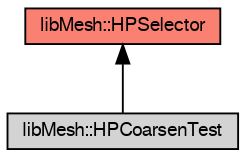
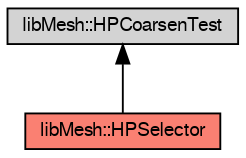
edge "libMesh::HPCoarsenTest" -> "libMesh::HPSelector": reversed
